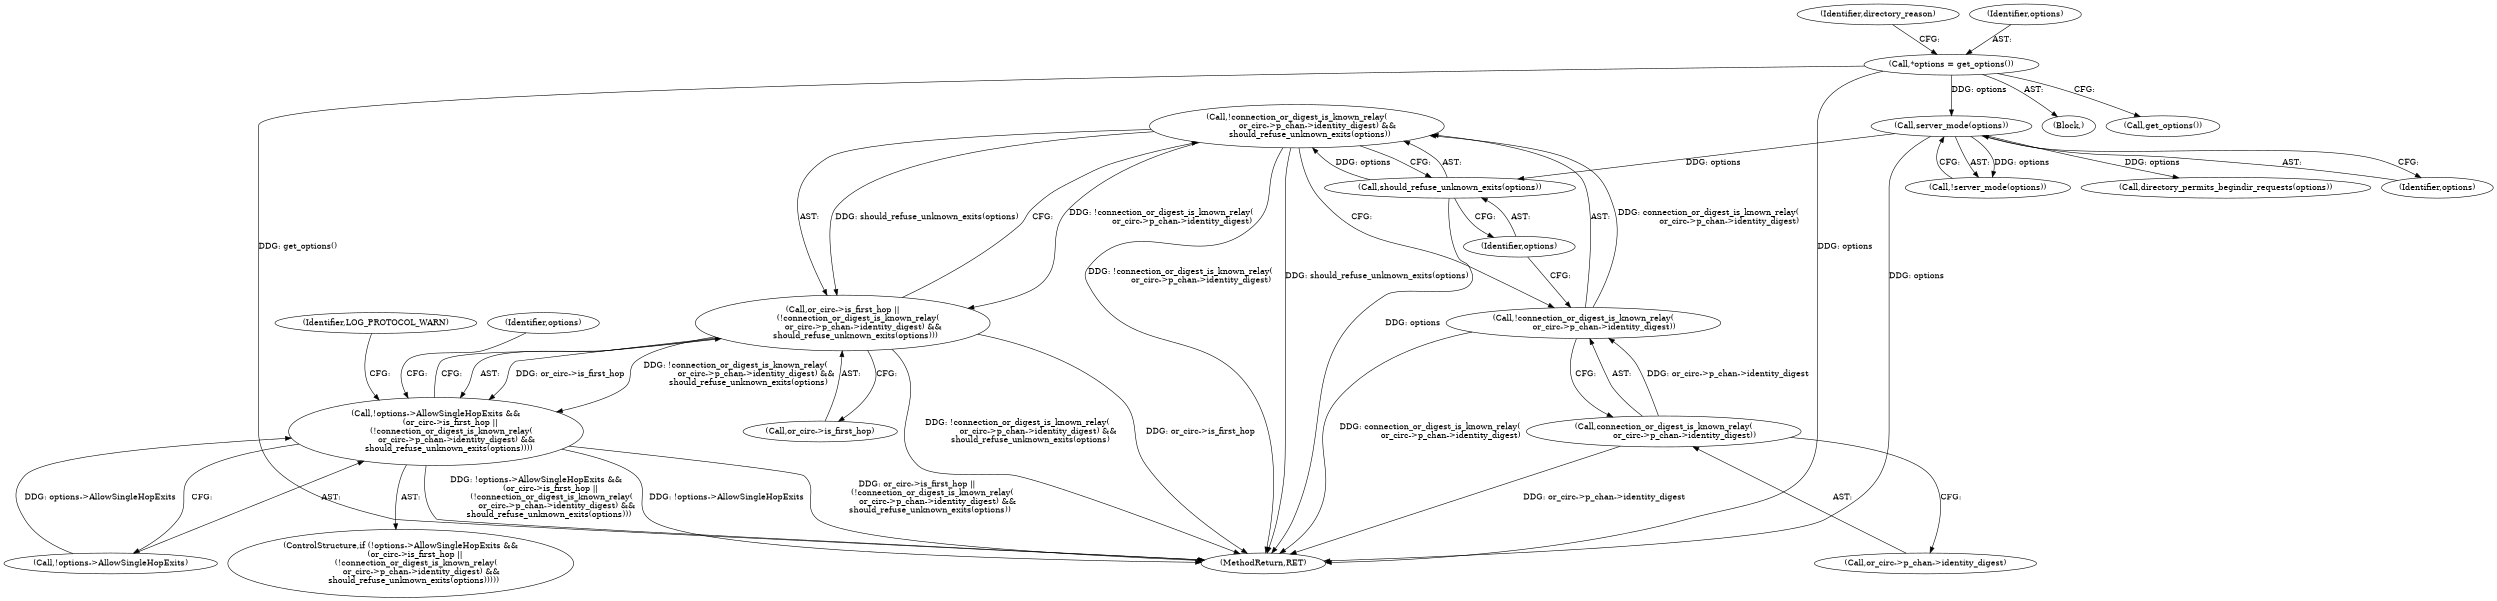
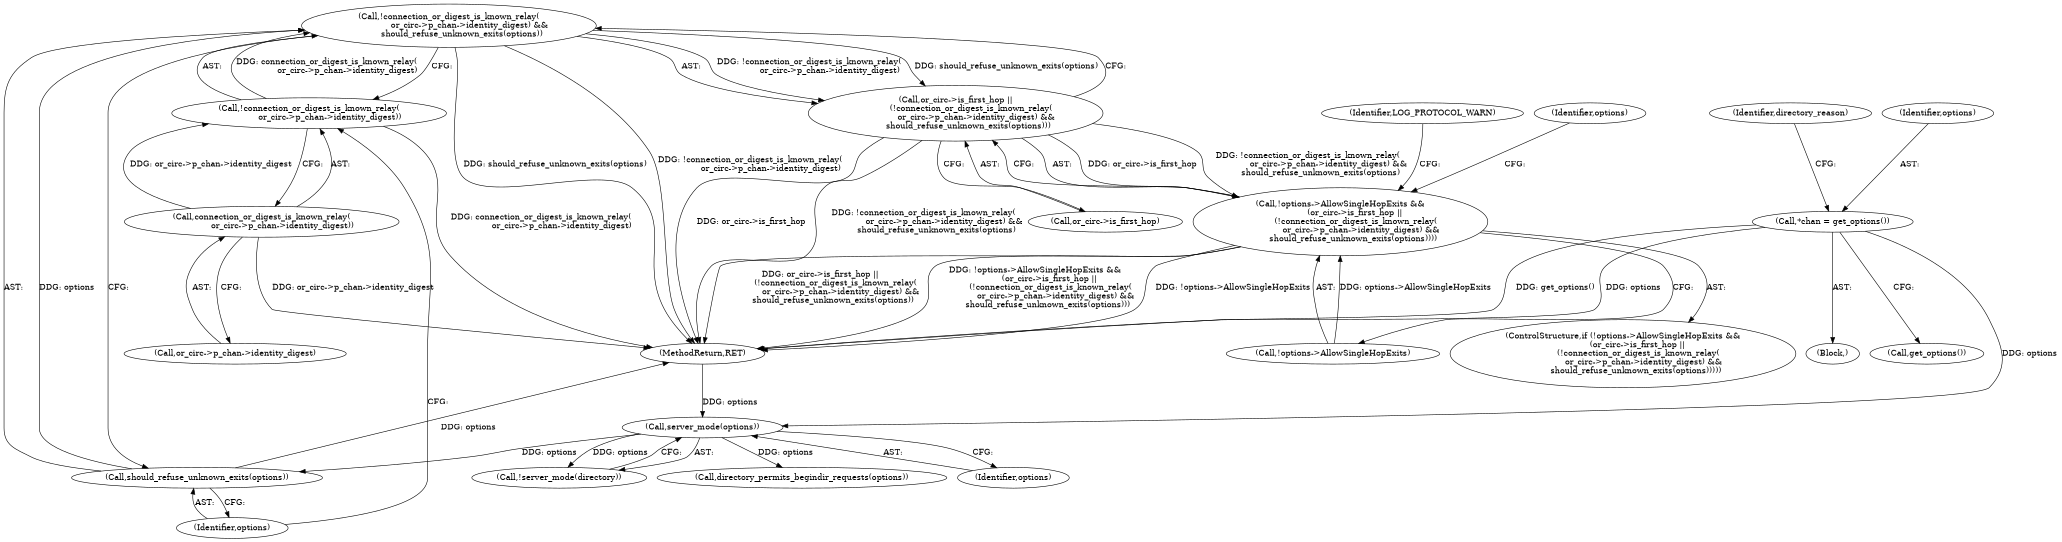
node "(Call,*options = get_options())": label "(Call,*options = get_options())" -> "(Call,*chan = get_options())"
node "(Call,!server_mode(options))": label "(Call,!server_mode(options))" -> "(Call,!server_mode(directory))"
edge "(Call,server_mode(options))" -> "(MethodReturn,RET)": reversed
